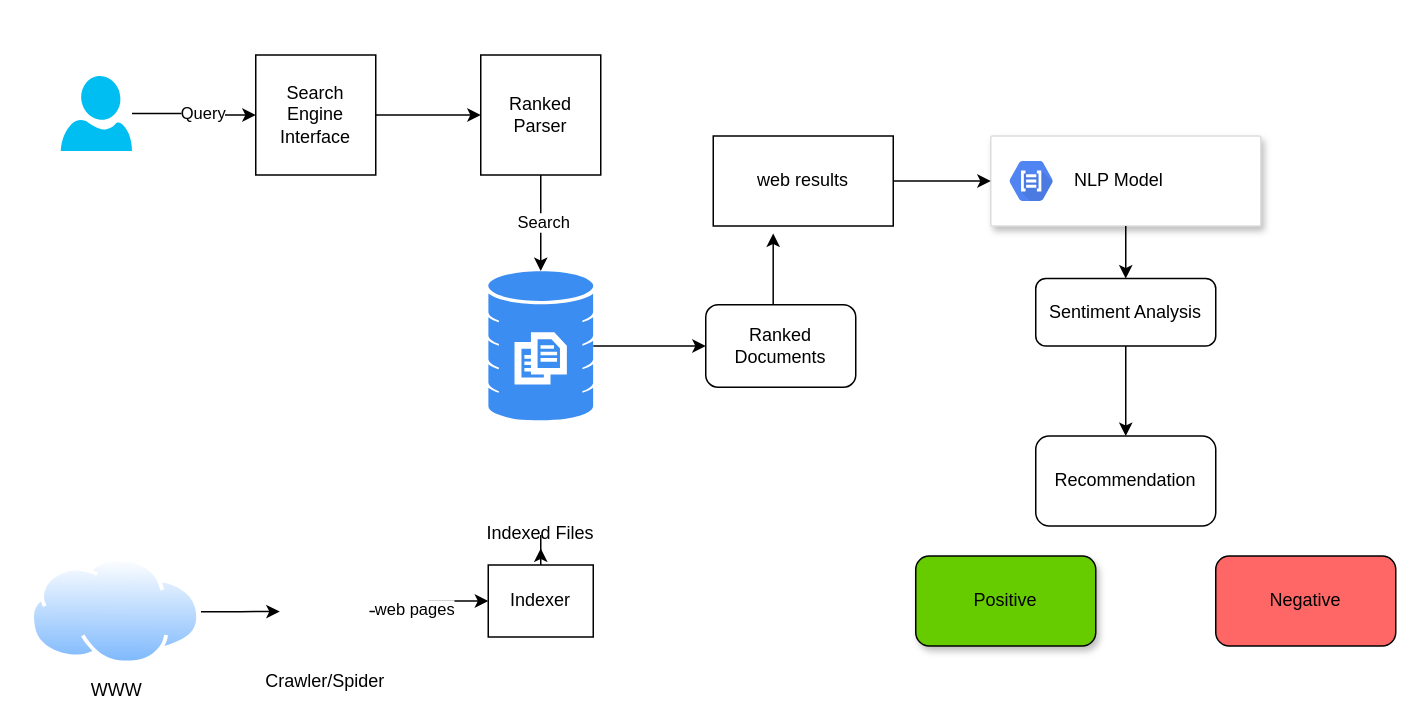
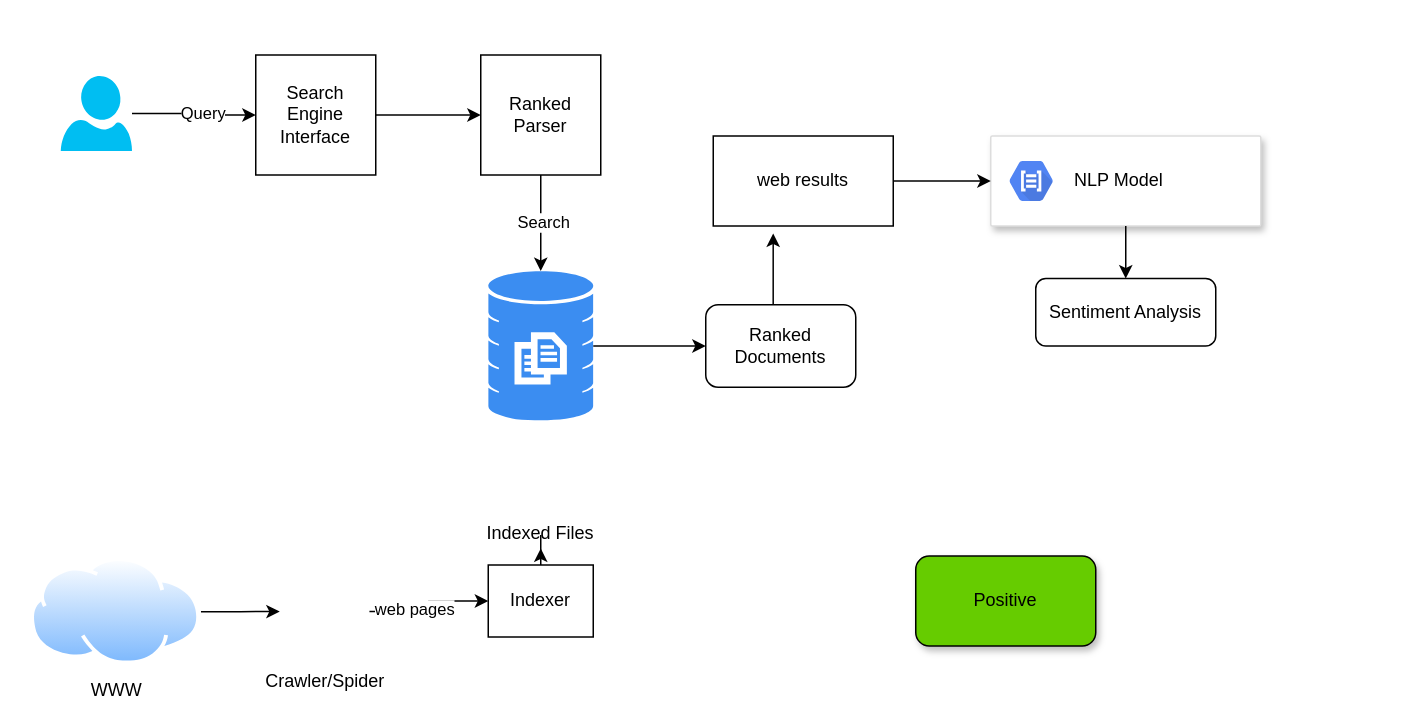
edge "Sentiment Analysis" -> "Recommendation": removed
node "Recommendation": removed
node "Negative": removed
